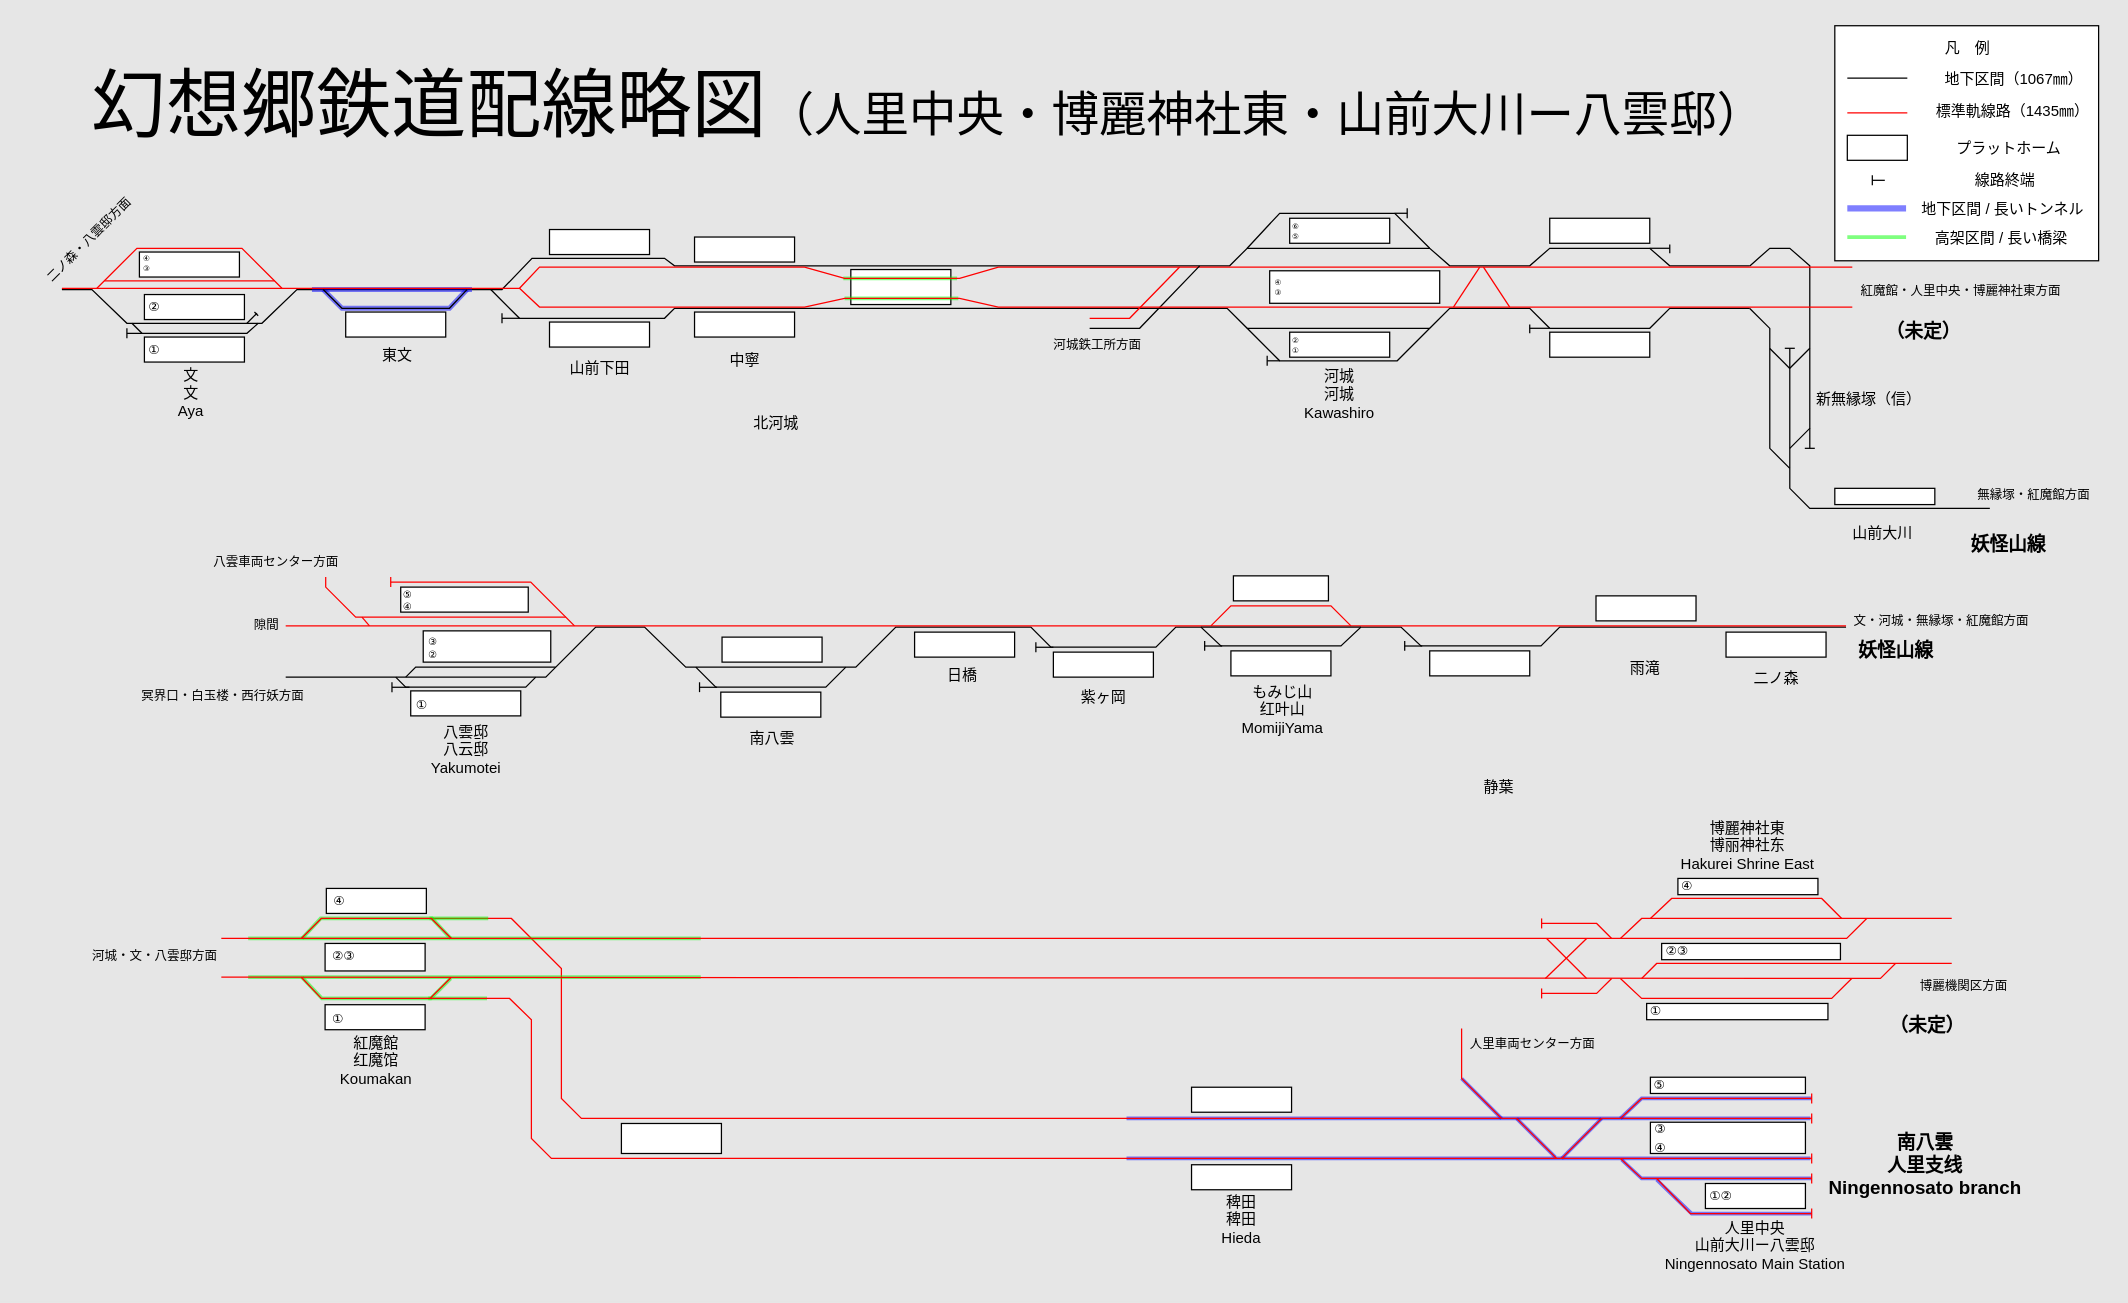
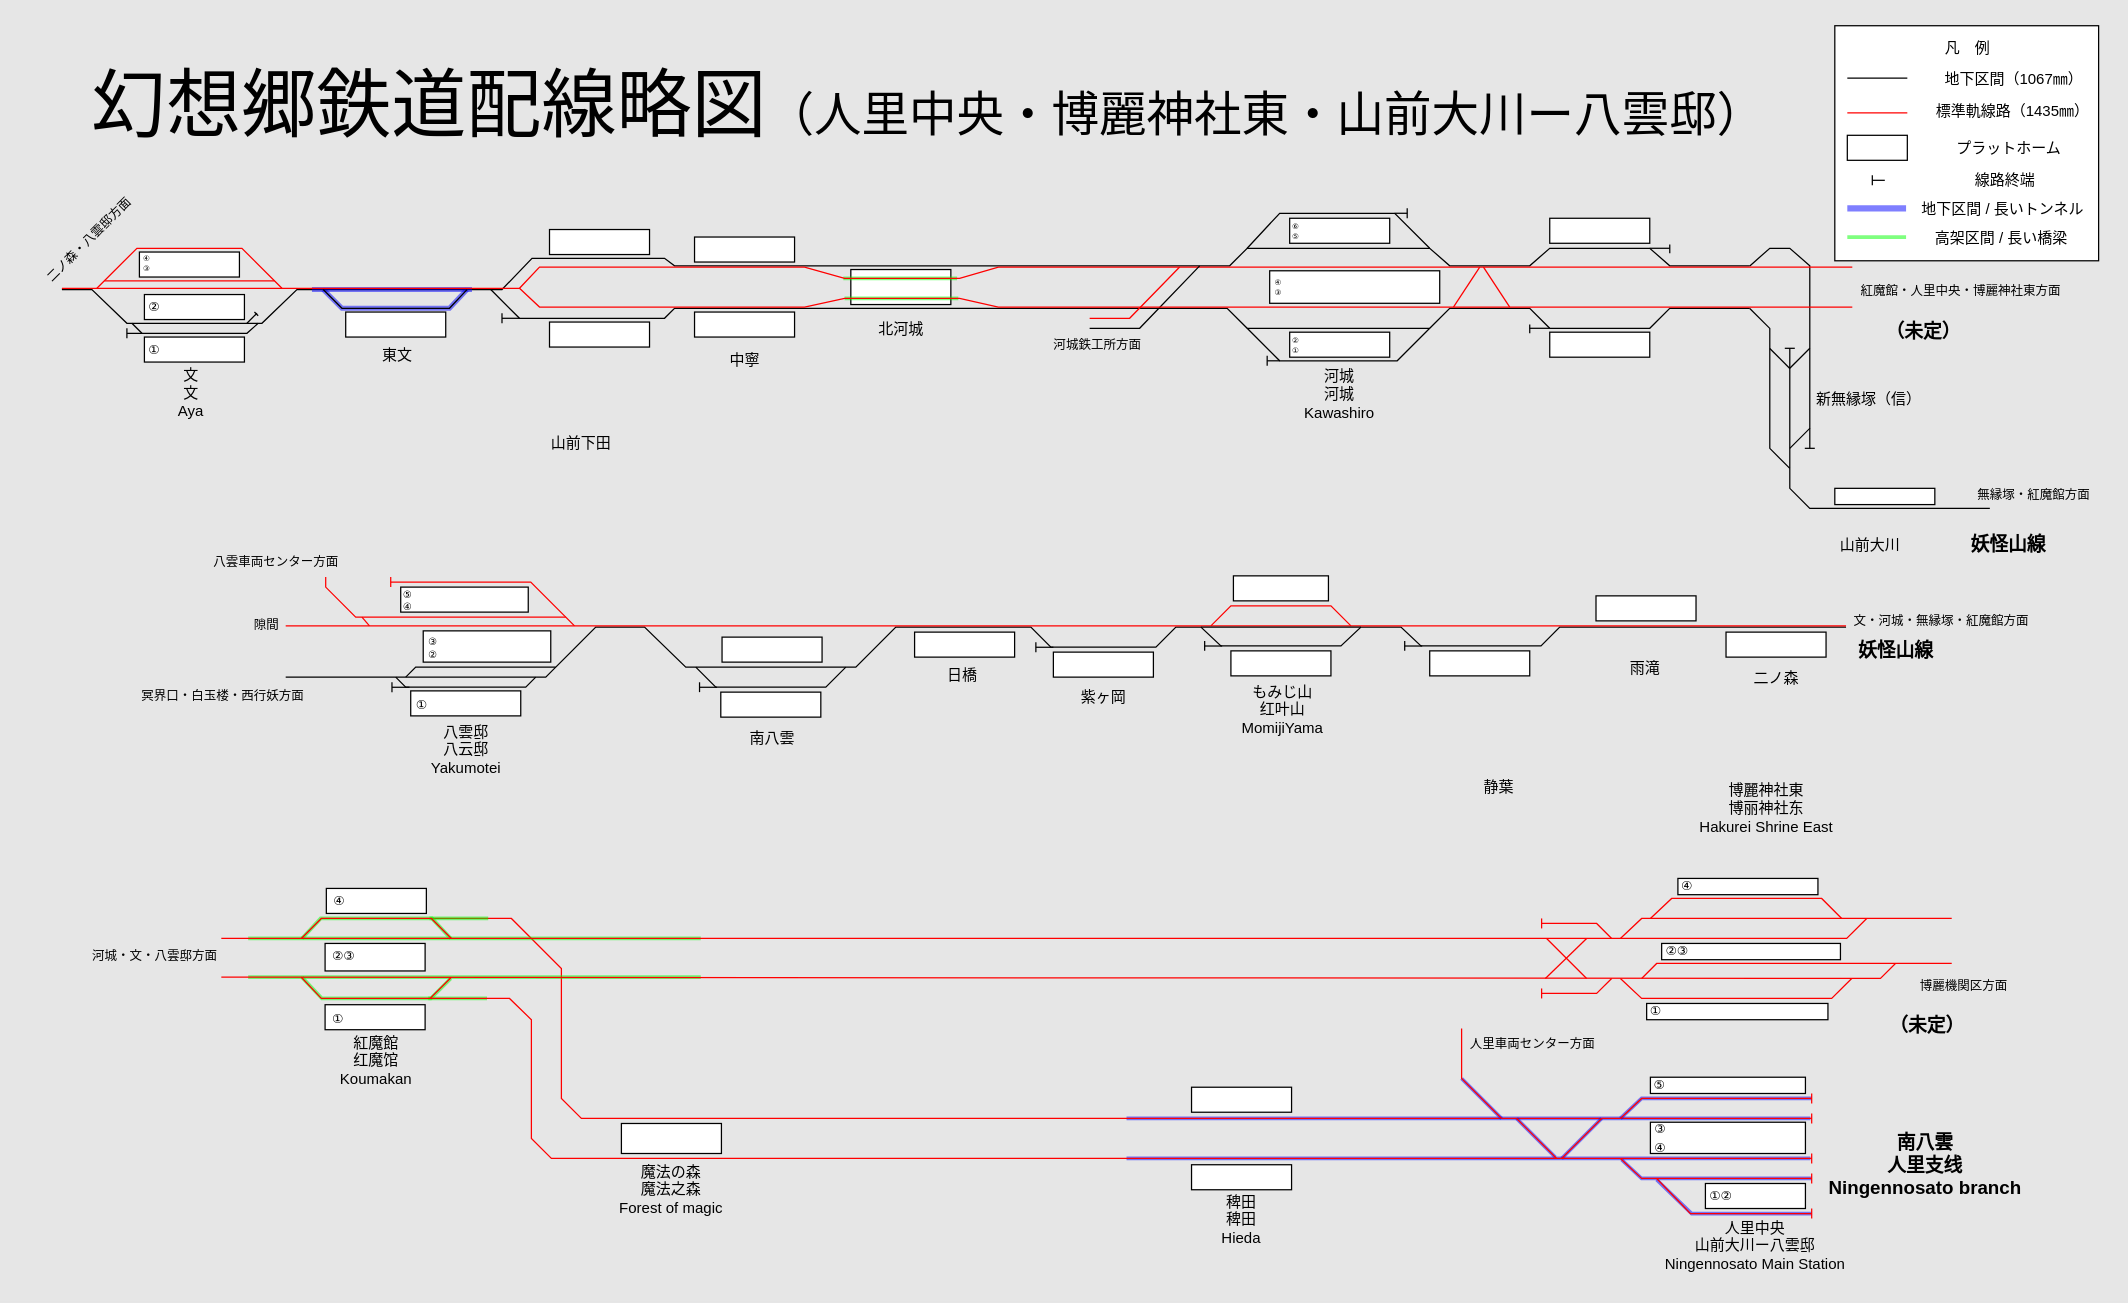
node "山前下田": moved (599, 368) -> (581, 443)
node "北河城": moved (776, 423) -> (901, 329)
node "山前大川": moved (1883, 533) -> (1870, 546)
node "博麗神社東 博丽神社东 Hakurei Shrine East": moved (1748, 846) -> (1766, 808)
node "魔法の森 魔法之森 Forest of magic": added
